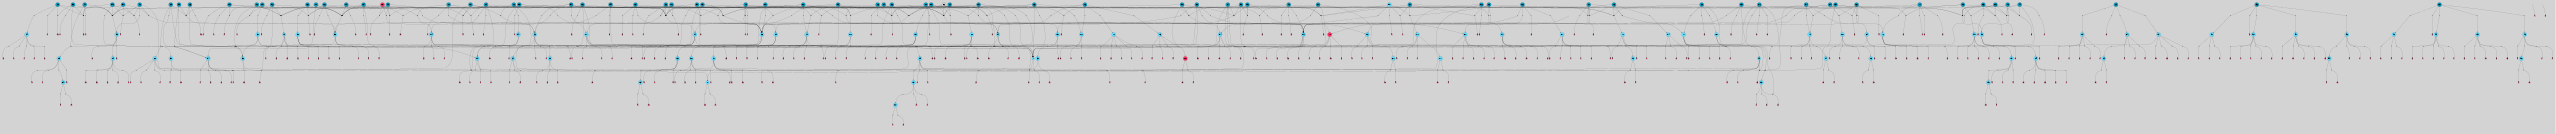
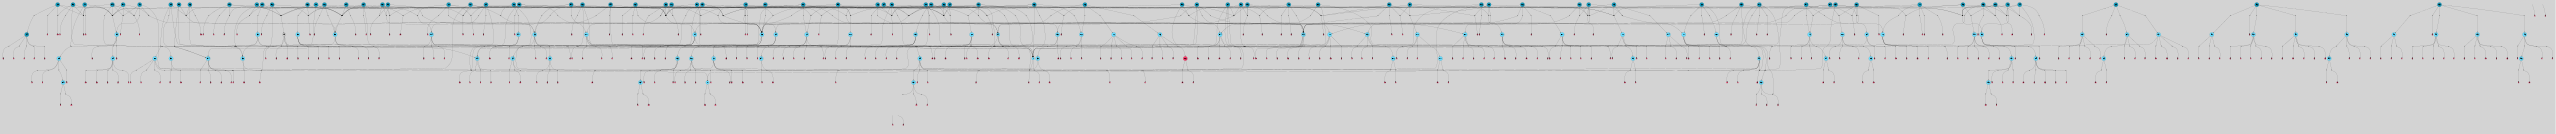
node "T807": fillcolor #ff3366 -> #1199bb
node "T868": fillcolor #cccccc -> #1199bb
node "T912": fillcolor #66ddff -> #1199bb
node "T878": added
node "T894": fillcolor #66ddff -> #1199bb
node "T48": fillcolor #66ddff -> #cccccc
node "T770": fillcolor #ff3366 -> #66ddff
node "T641": added
node "T331": removed
